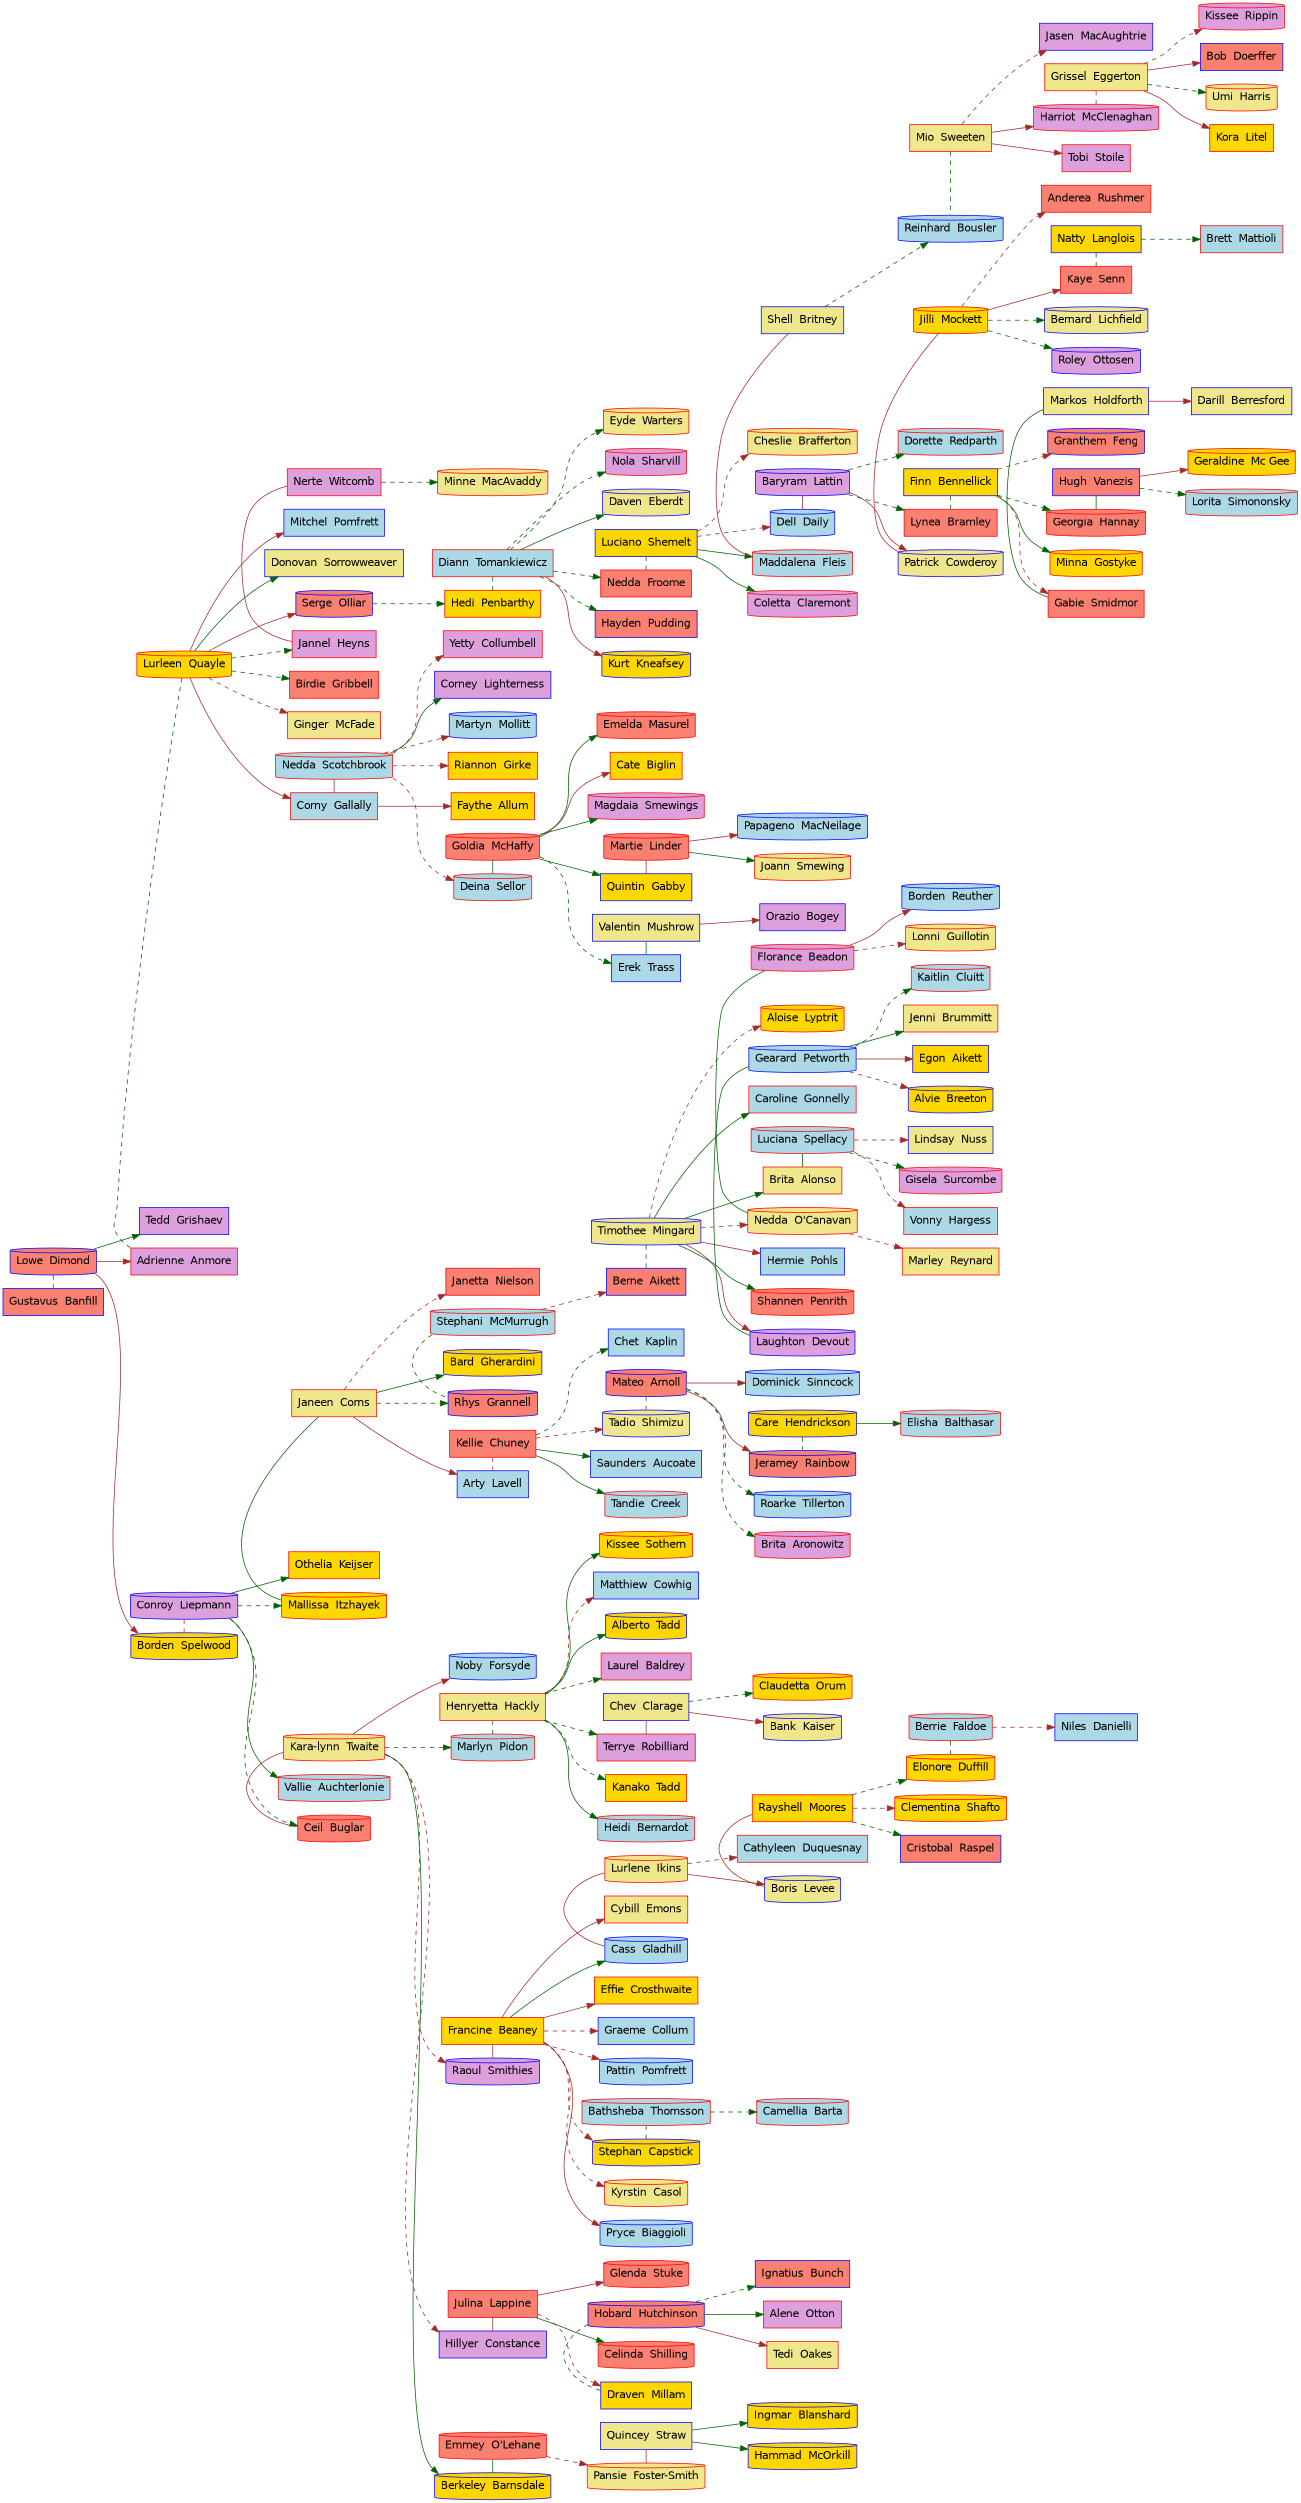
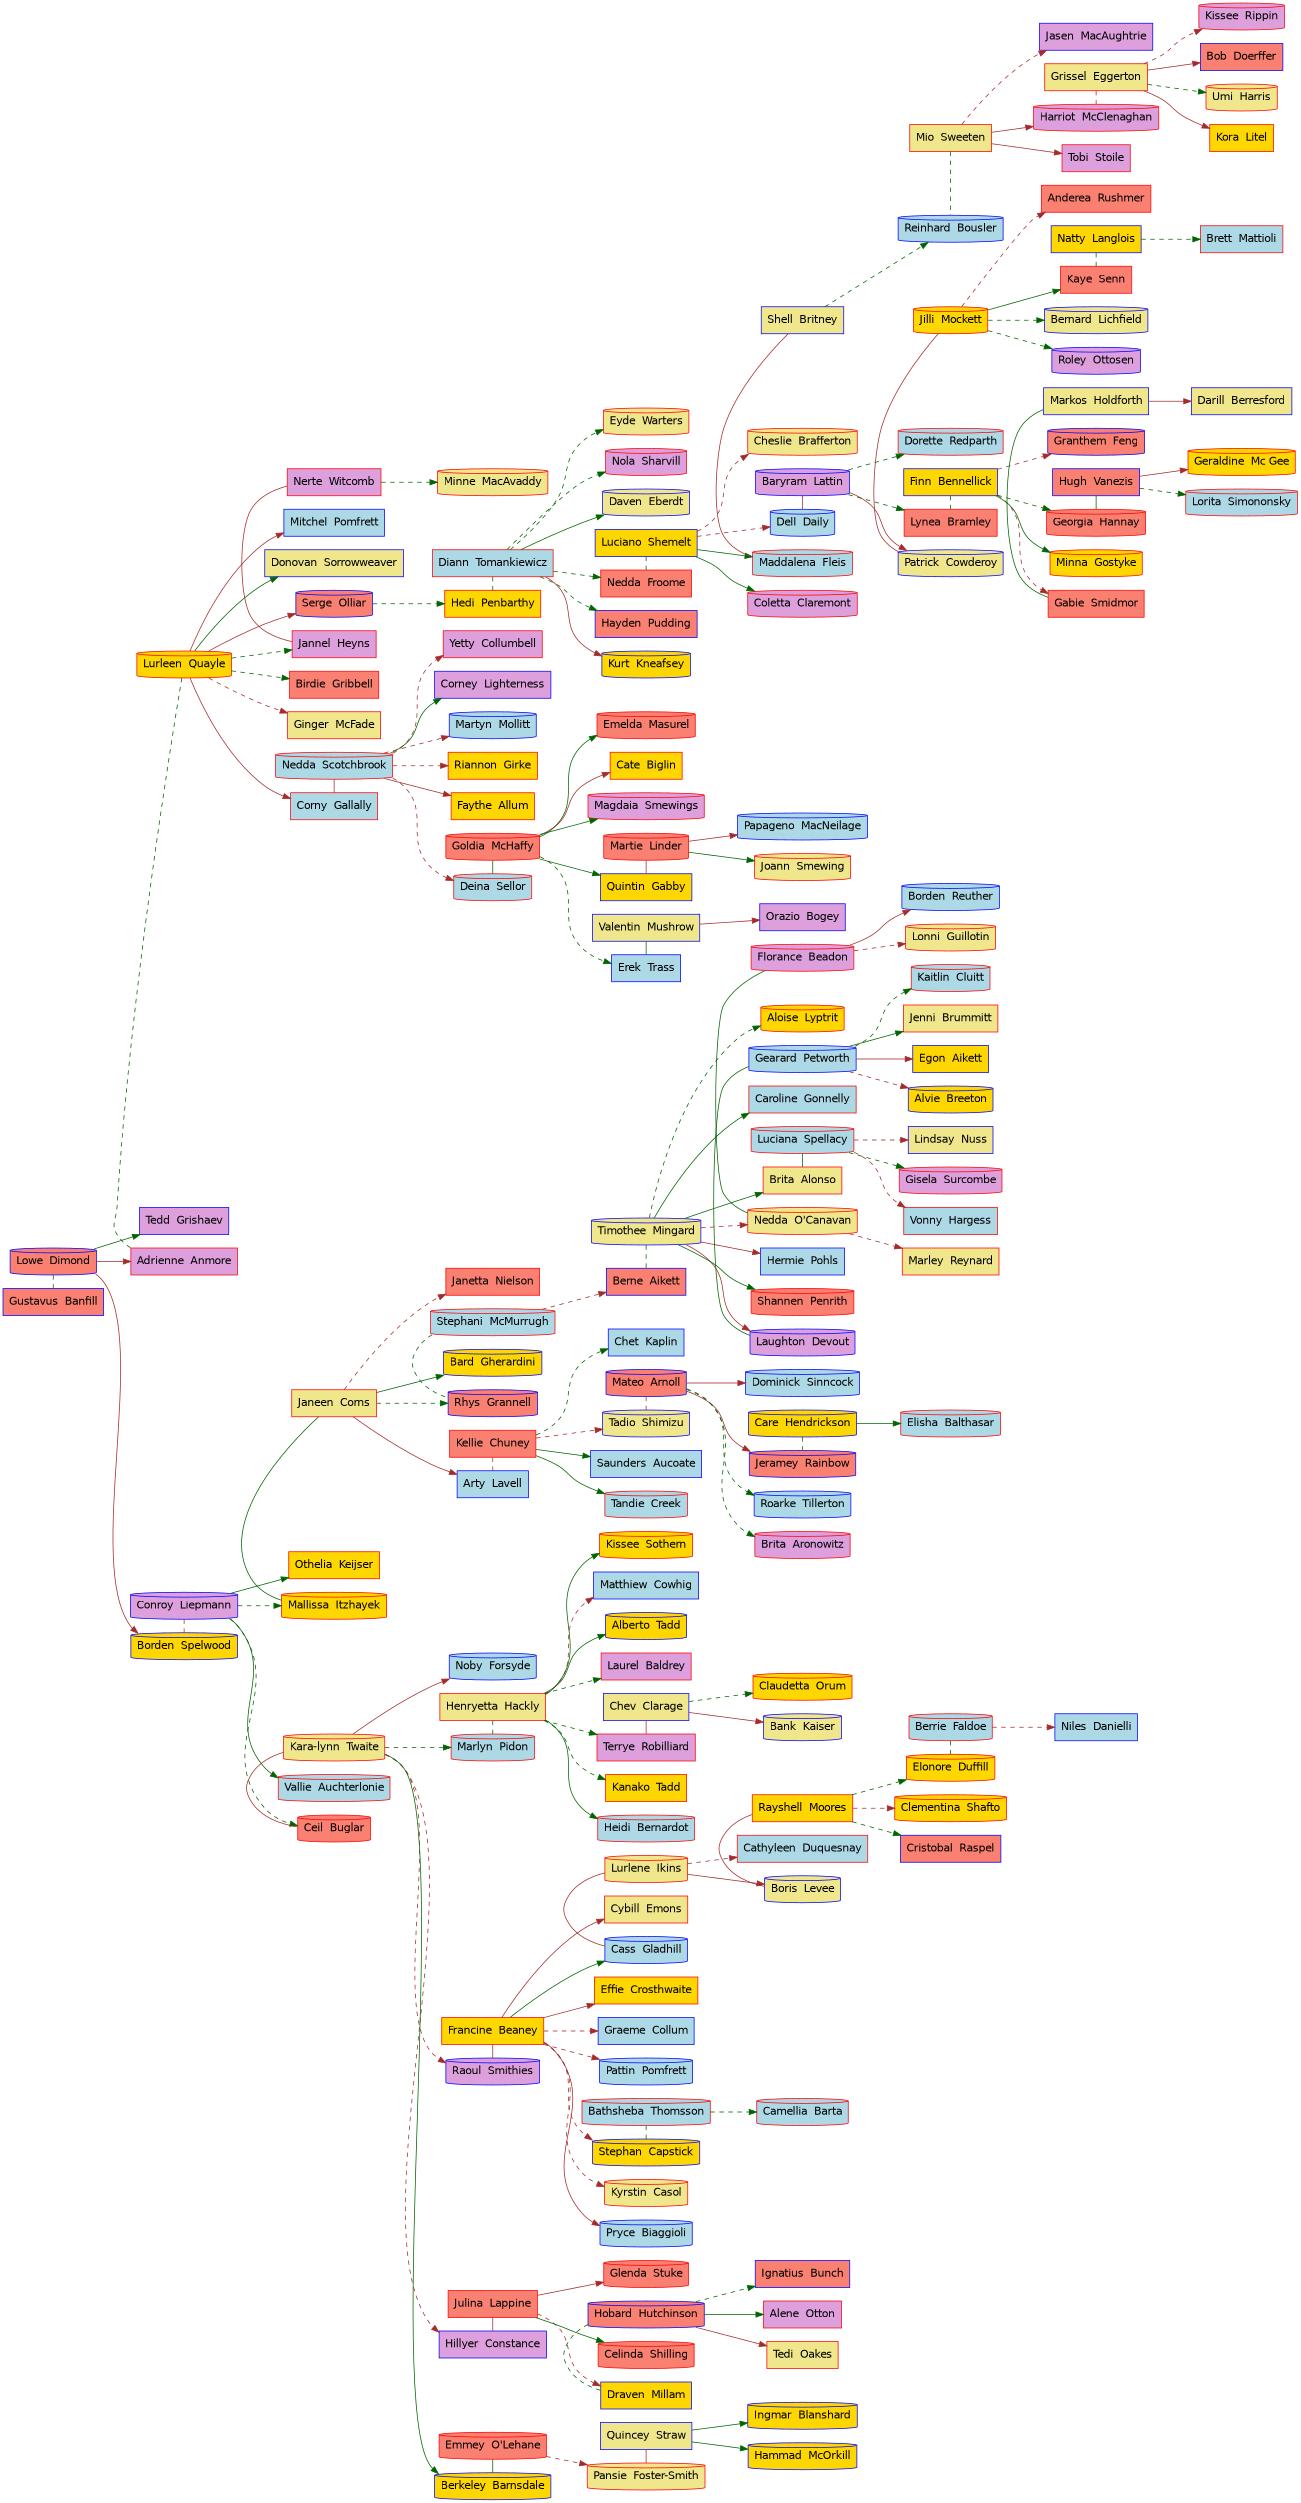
edge "Jilli  Mockett" -> "Kaye  Senn": color brown -> darkgreen
edge "Corny  Gallally" -> "Faythe  Allum": now "Nedda  Scotchbrook" -> "Faythe  Allum"
edge "Timothee  Mingard" -> "Aloise  Lyptrit": color brown -> darkgreen
